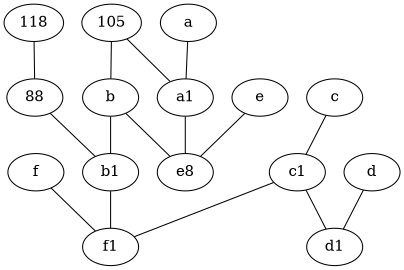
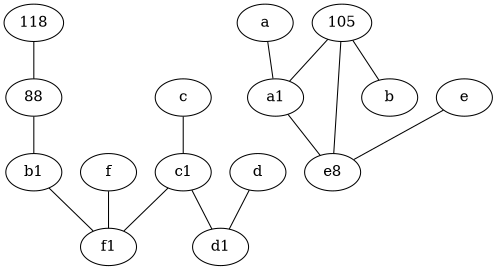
edge "b" -- "b1": removed
edge "b" -- "e8": now "105" -- "e8"
